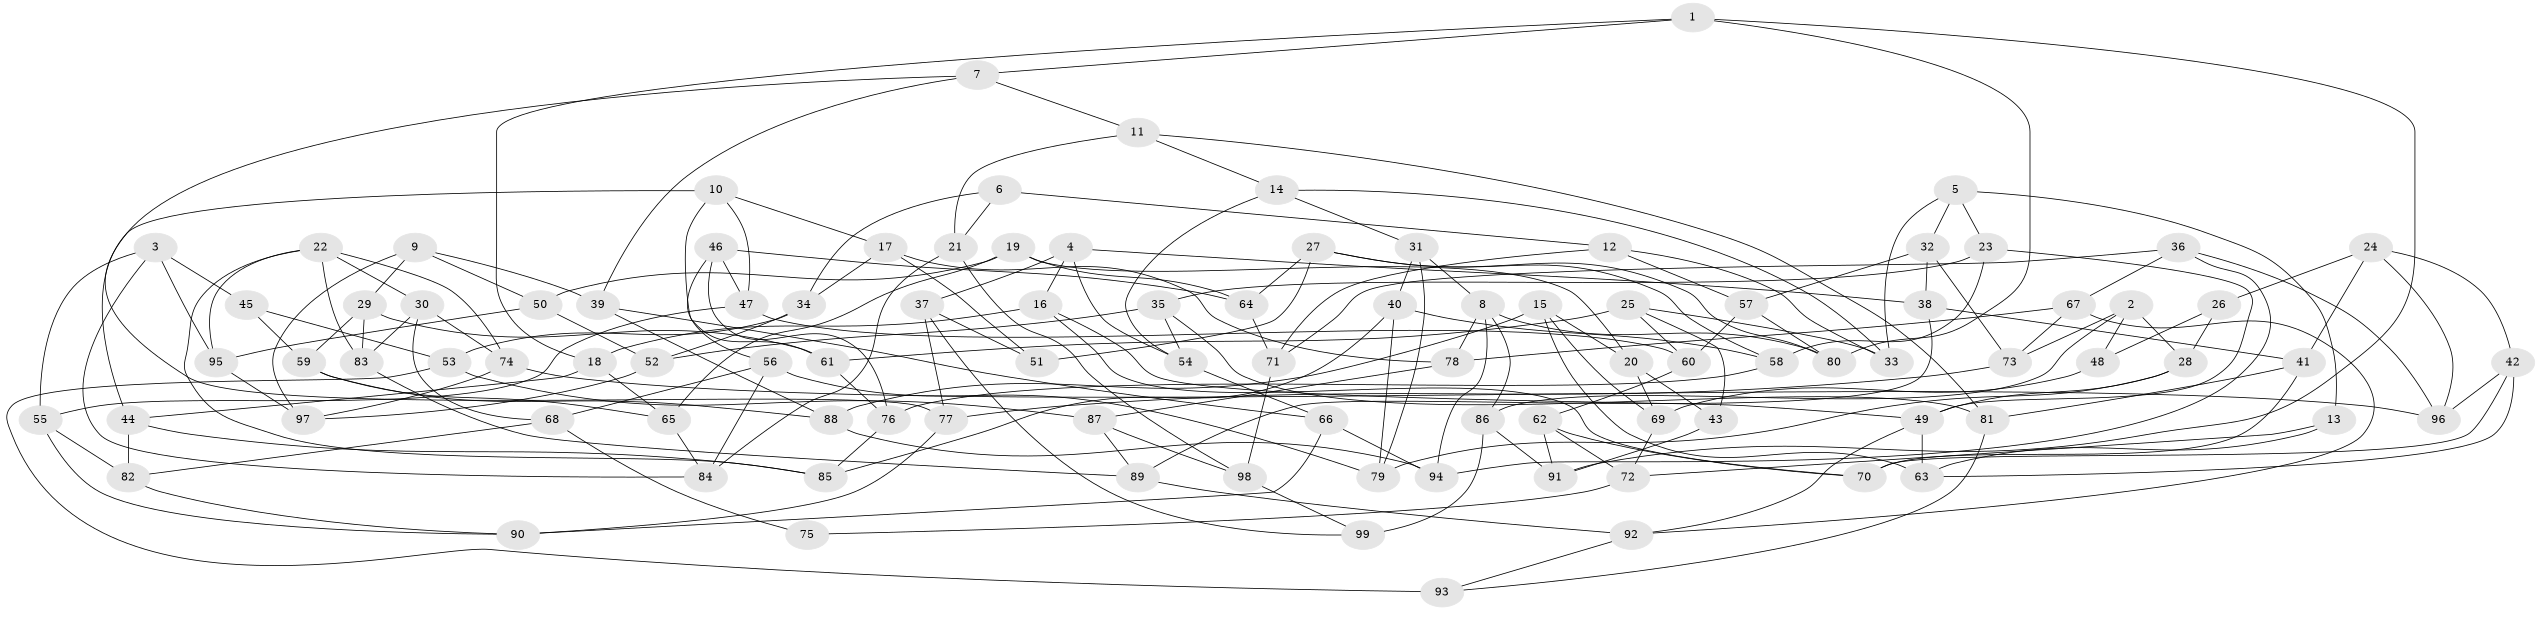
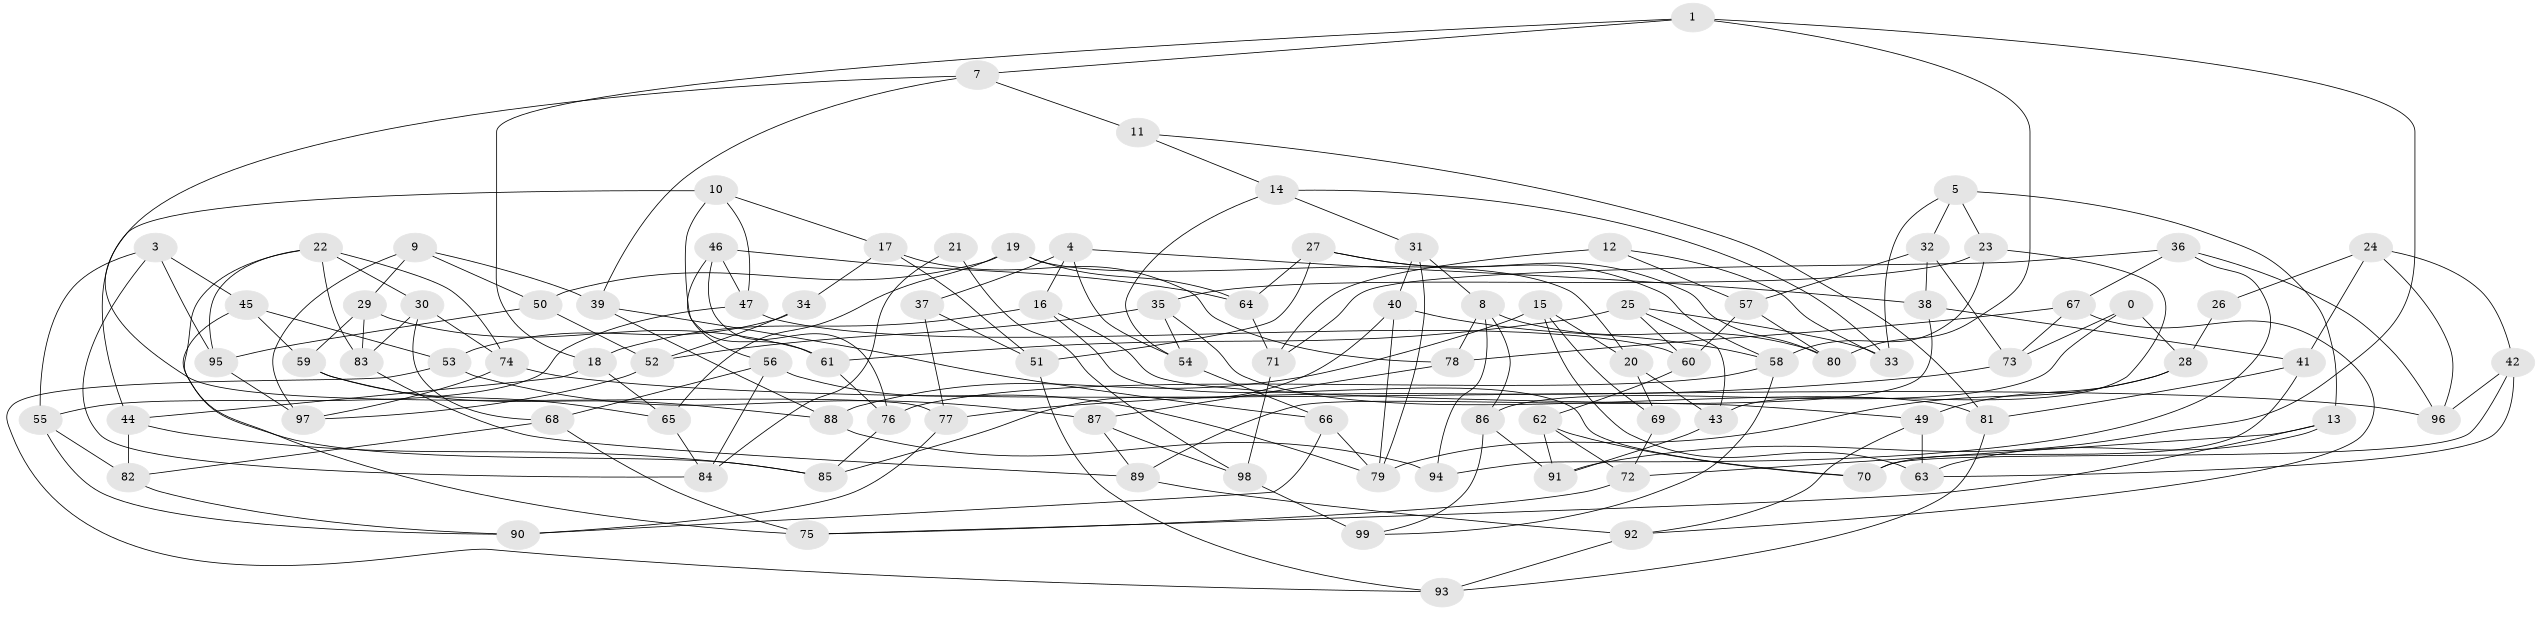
edge "11" -- "21": removed
node "6": removed
node "2": label "2" -> "0"
edge "23" -- "49": now "23" -- "43"
node "48": removed
edge "66" -- "94": now "66" -- "79"
edge "45" -- "75": added
edge "37" -- "99": now "58" -- "99"
edge "13" -- "75": added
edge "51" -- "93": added
